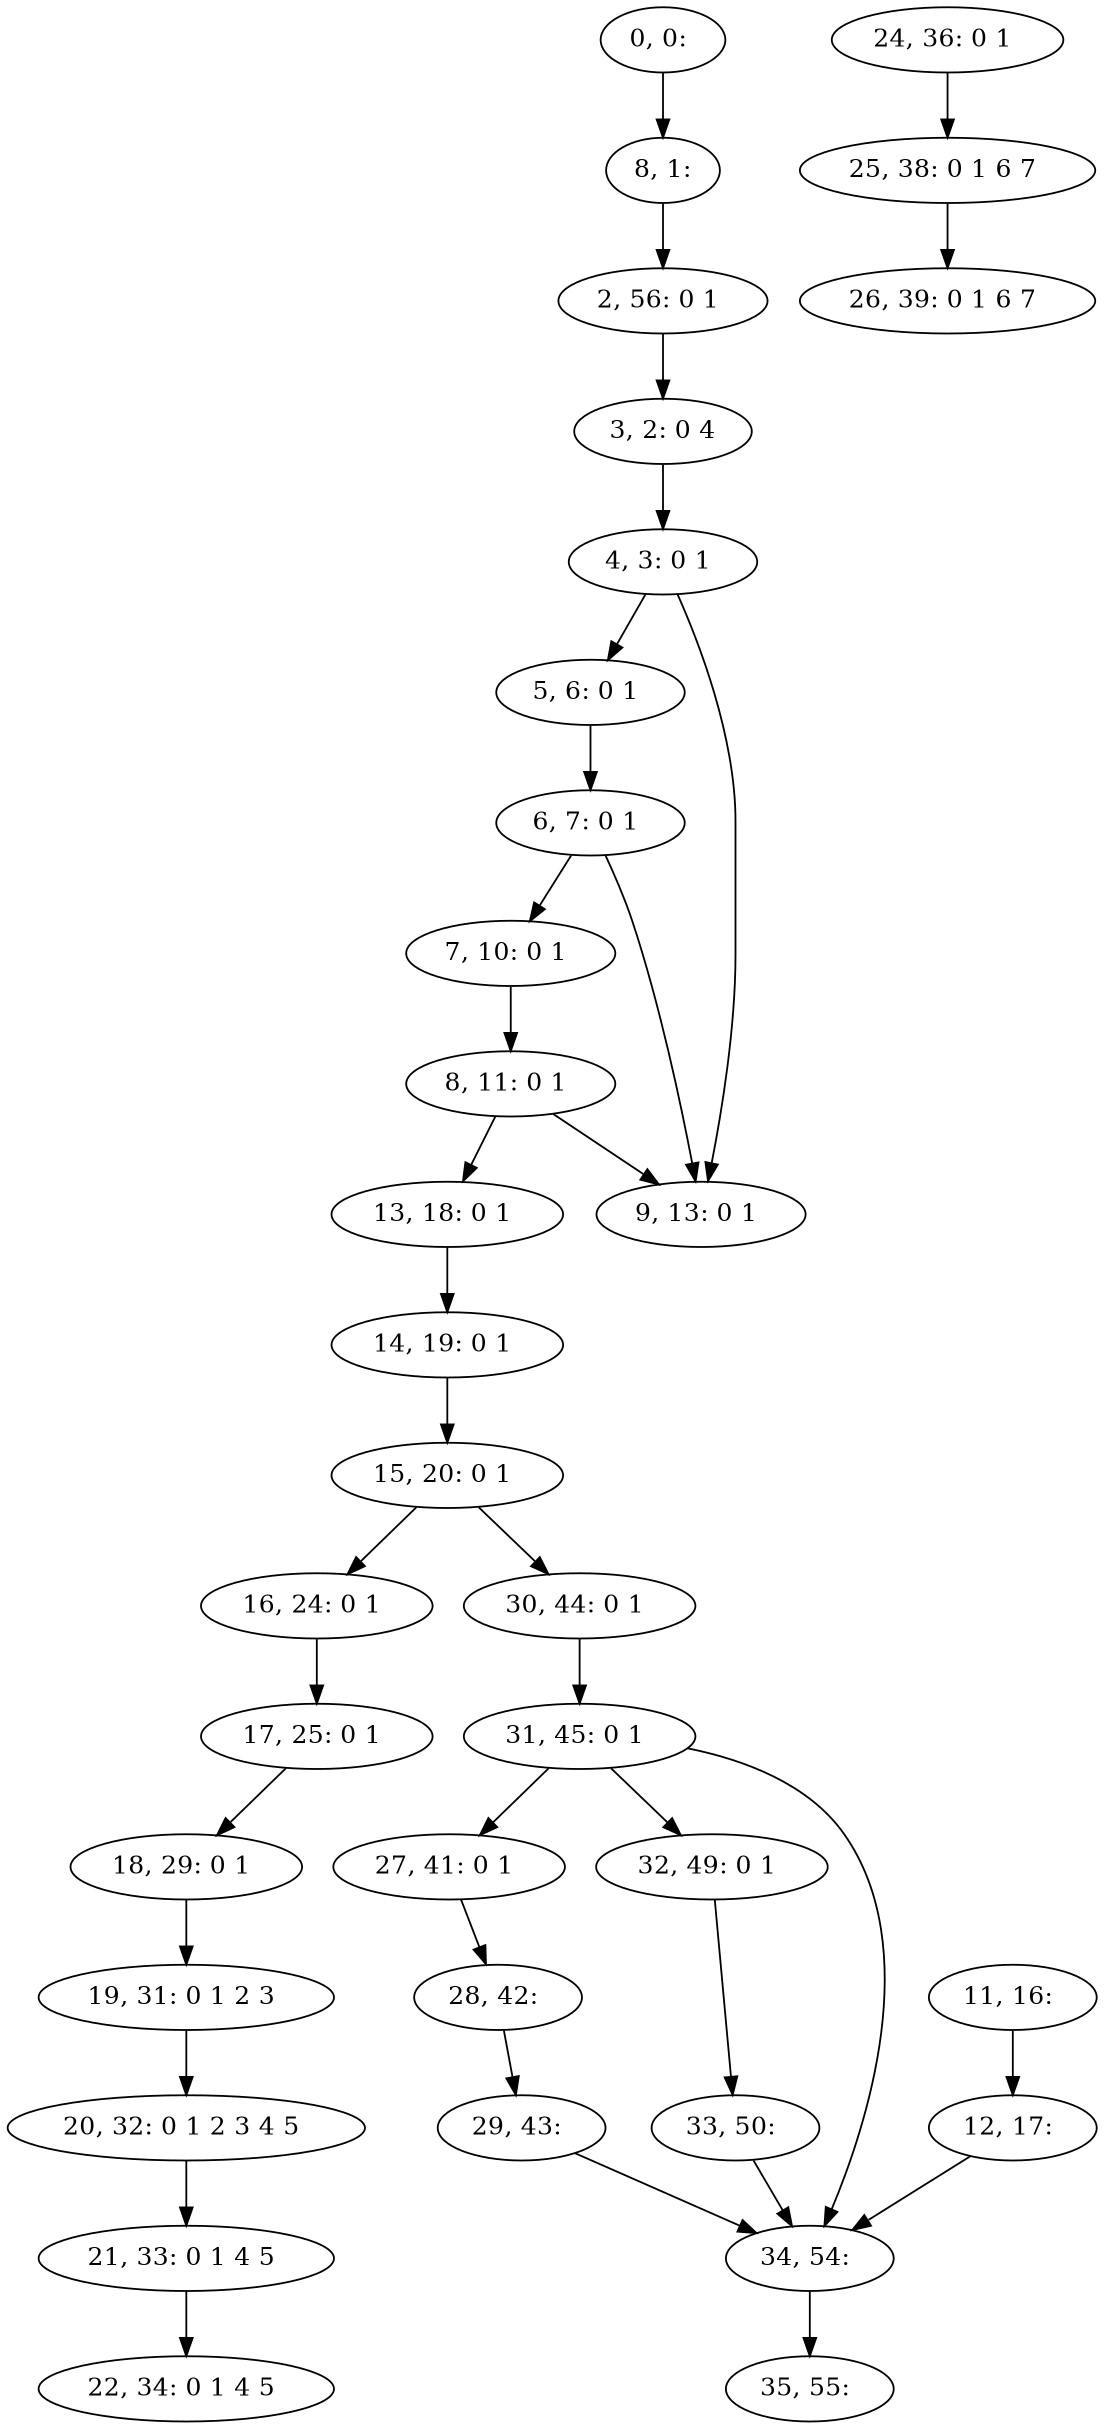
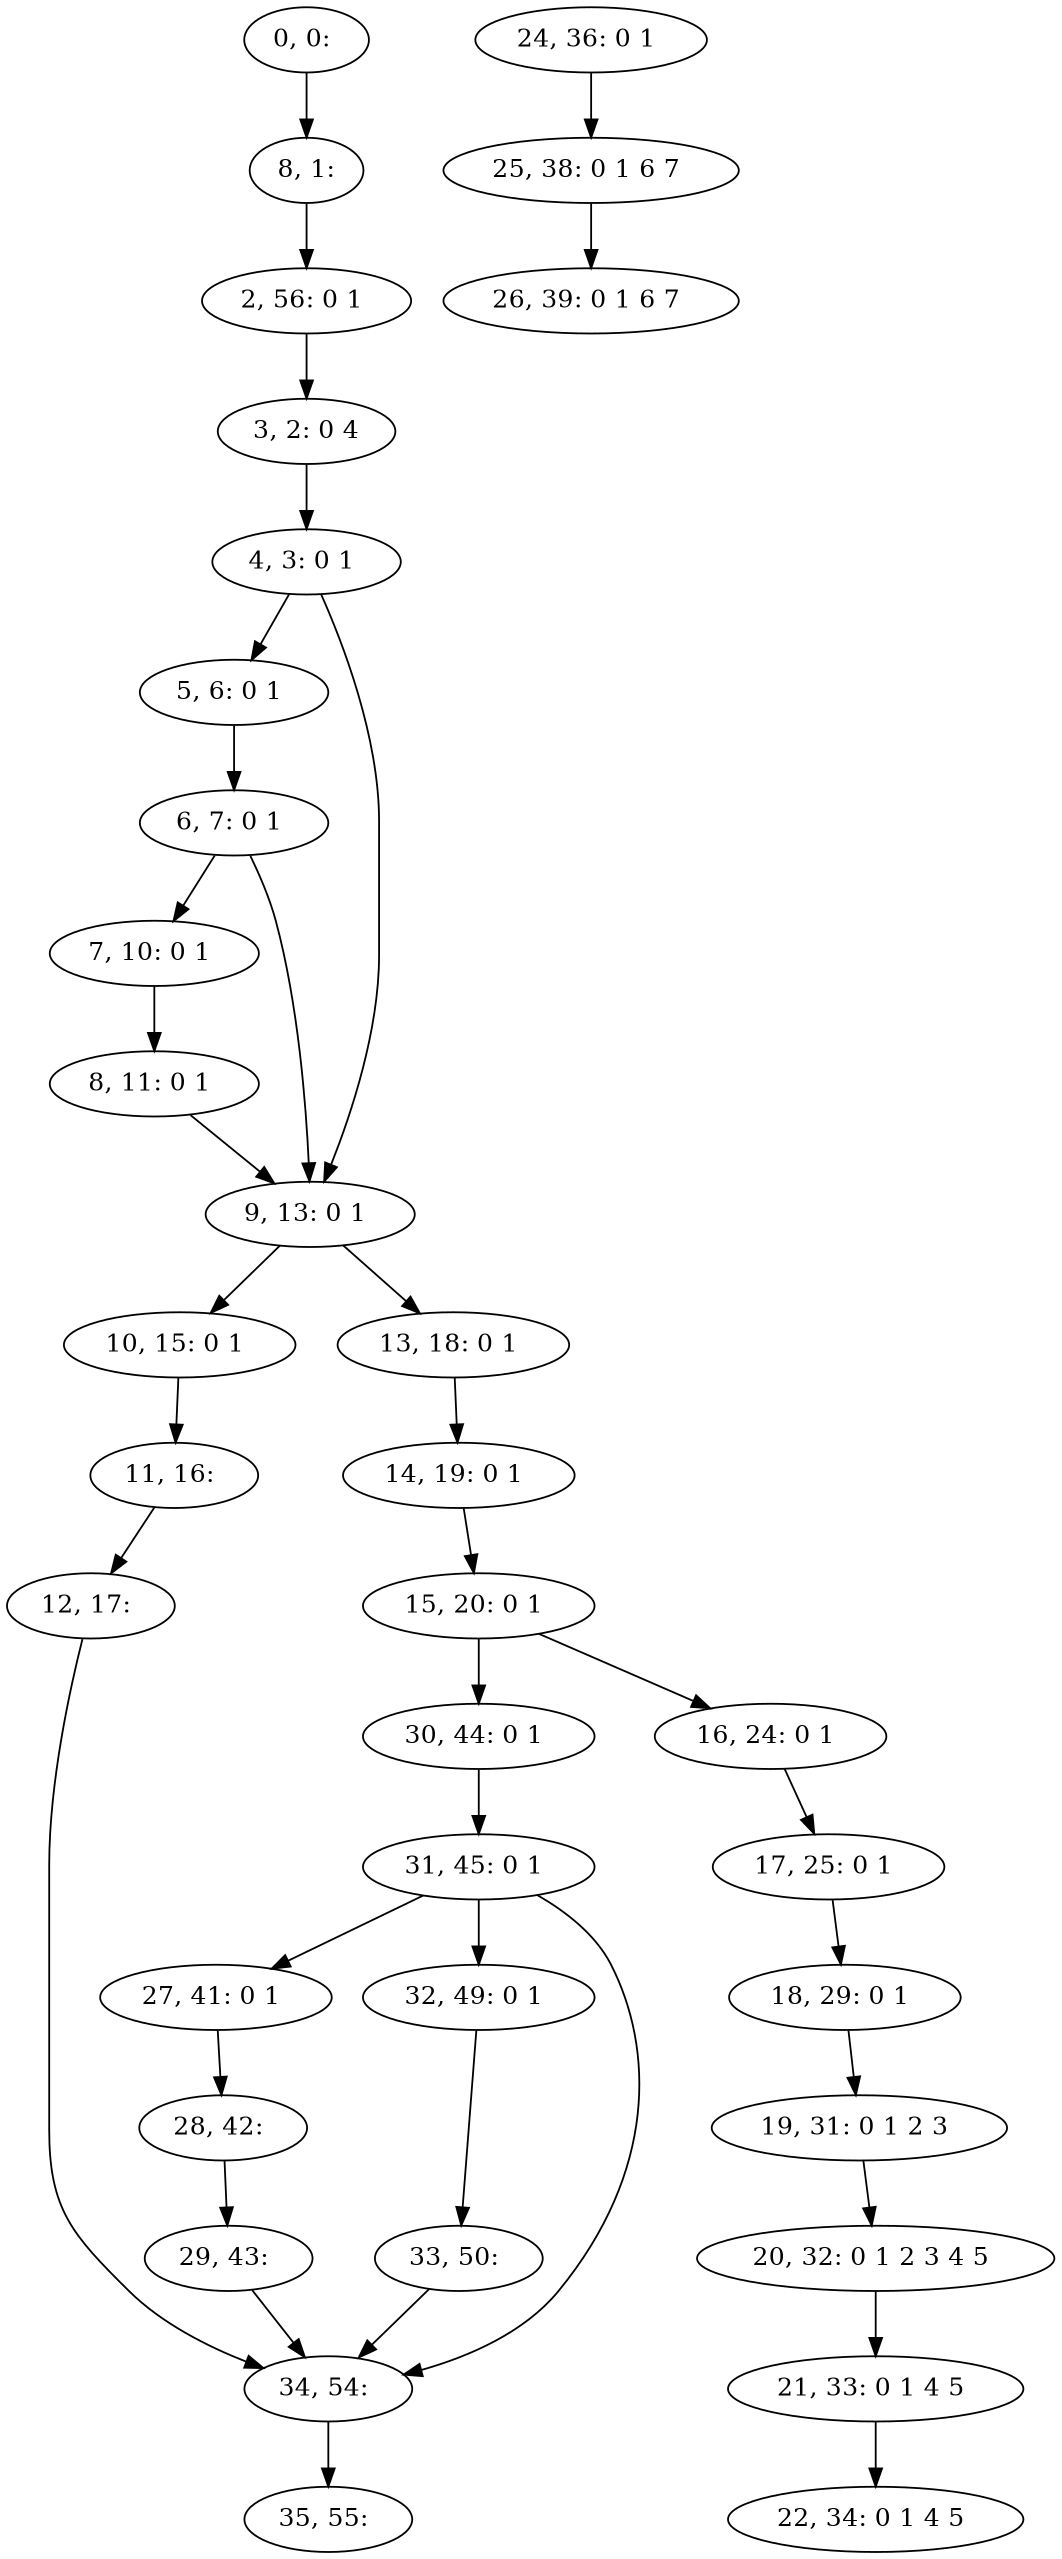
edge "8, 11: 0 1" -> "13, 18: 0 1": now "9, 13: 0 1" -> "13, 18: 0 1"
node "10, 15: 0 1": added
